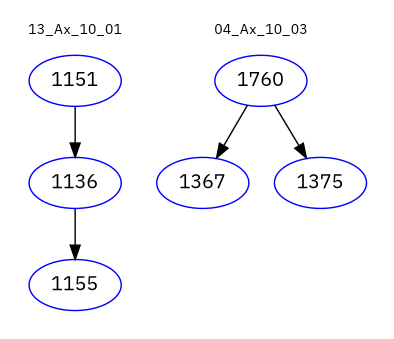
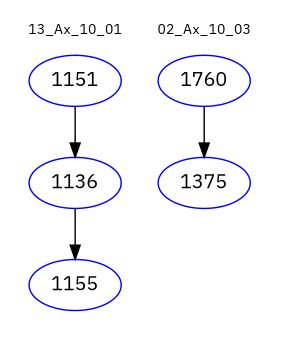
cluster "04_Ax_10_03": label "04_Ax_10_03" -> "02_Ax_10_03"
node "1367": removed
